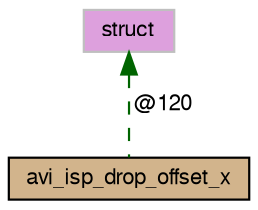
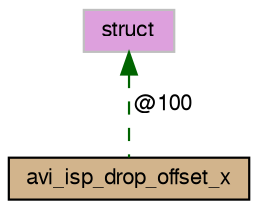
edge "avi_isp_drop_offset_x" -> "struct": label " @120" -> " @100"
